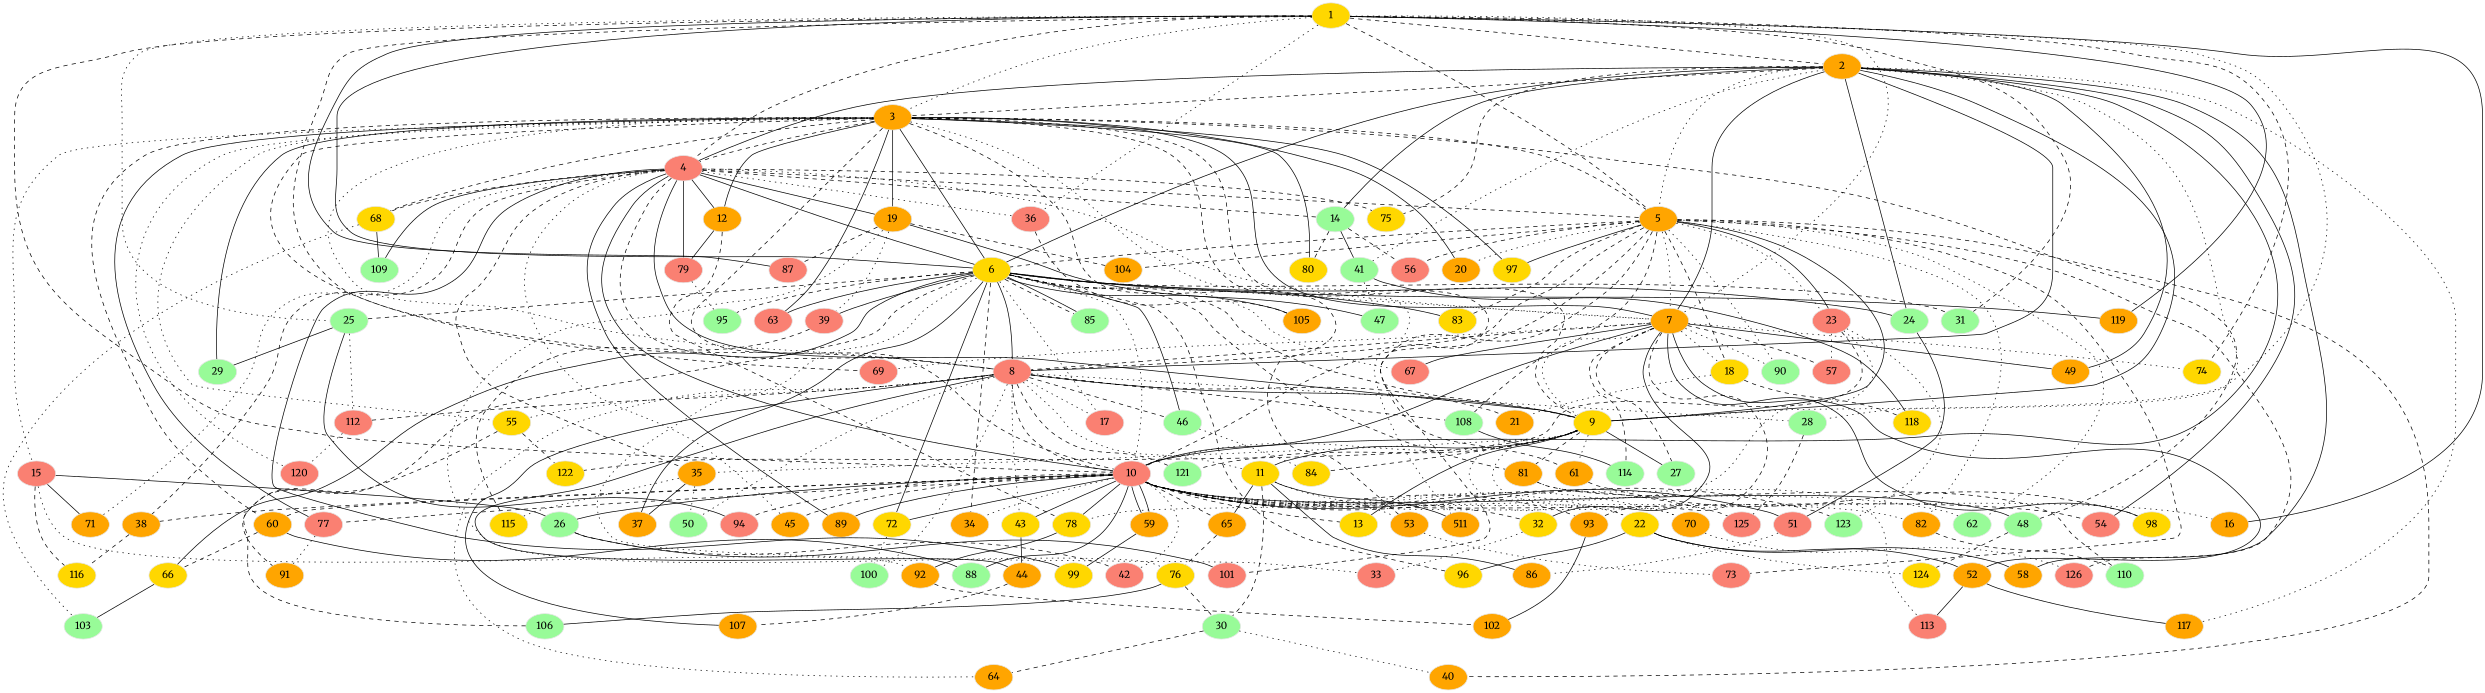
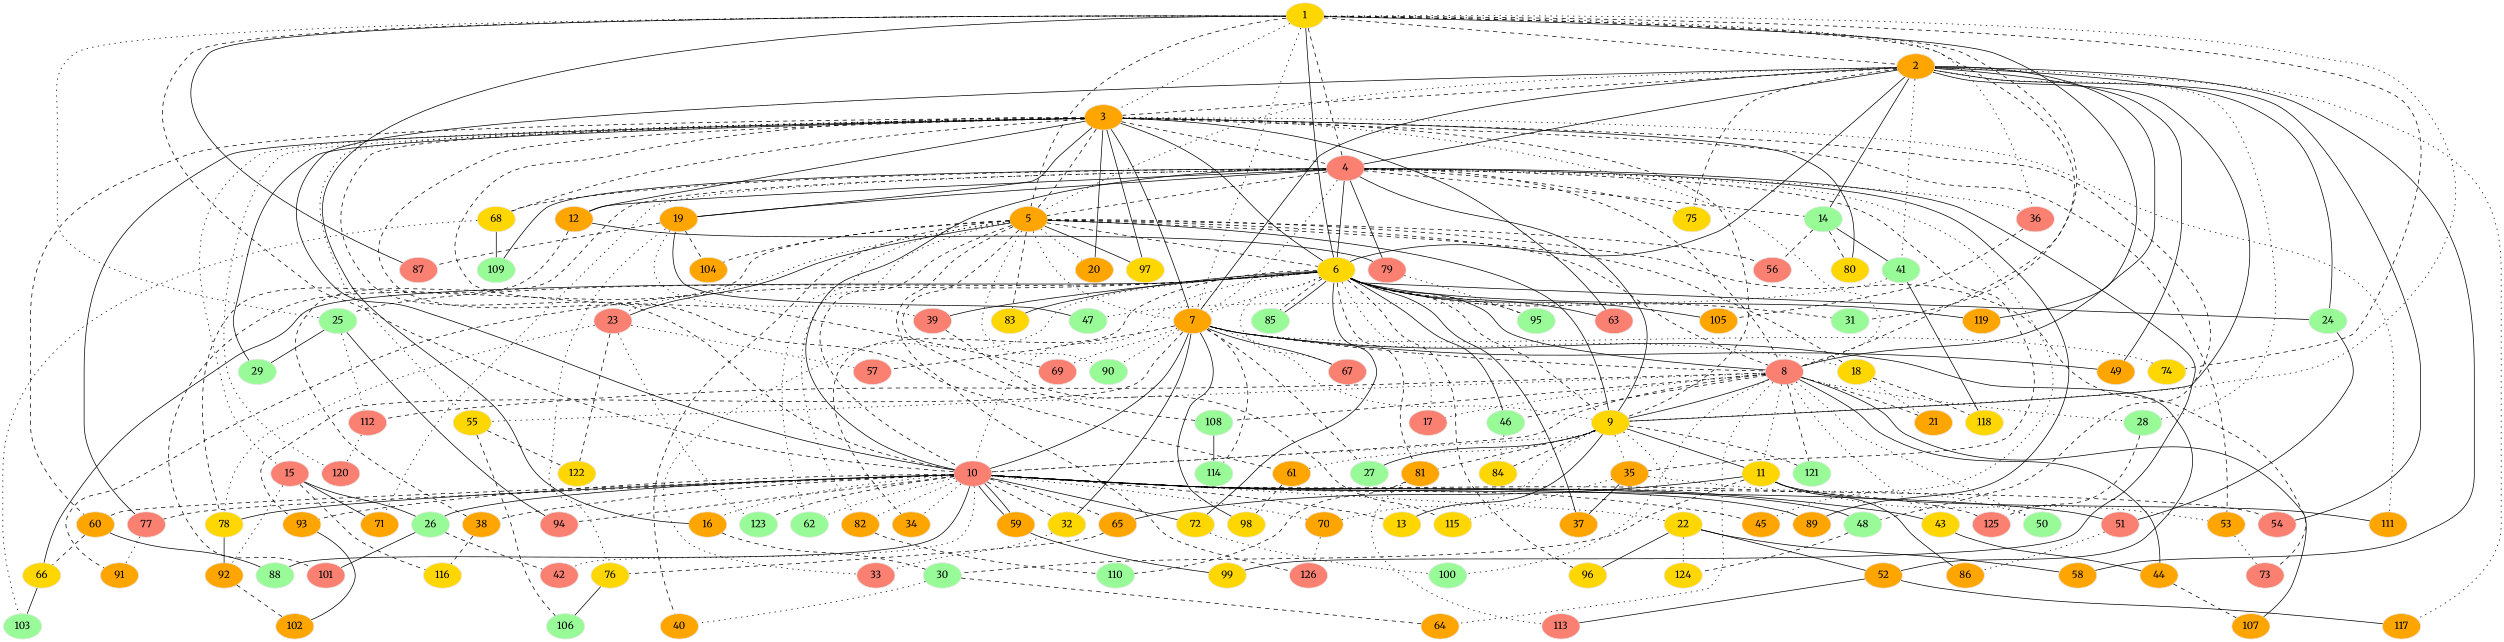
node "511": label "511" -> "111"
edge "76" -- "30": now "16" -- "30"
